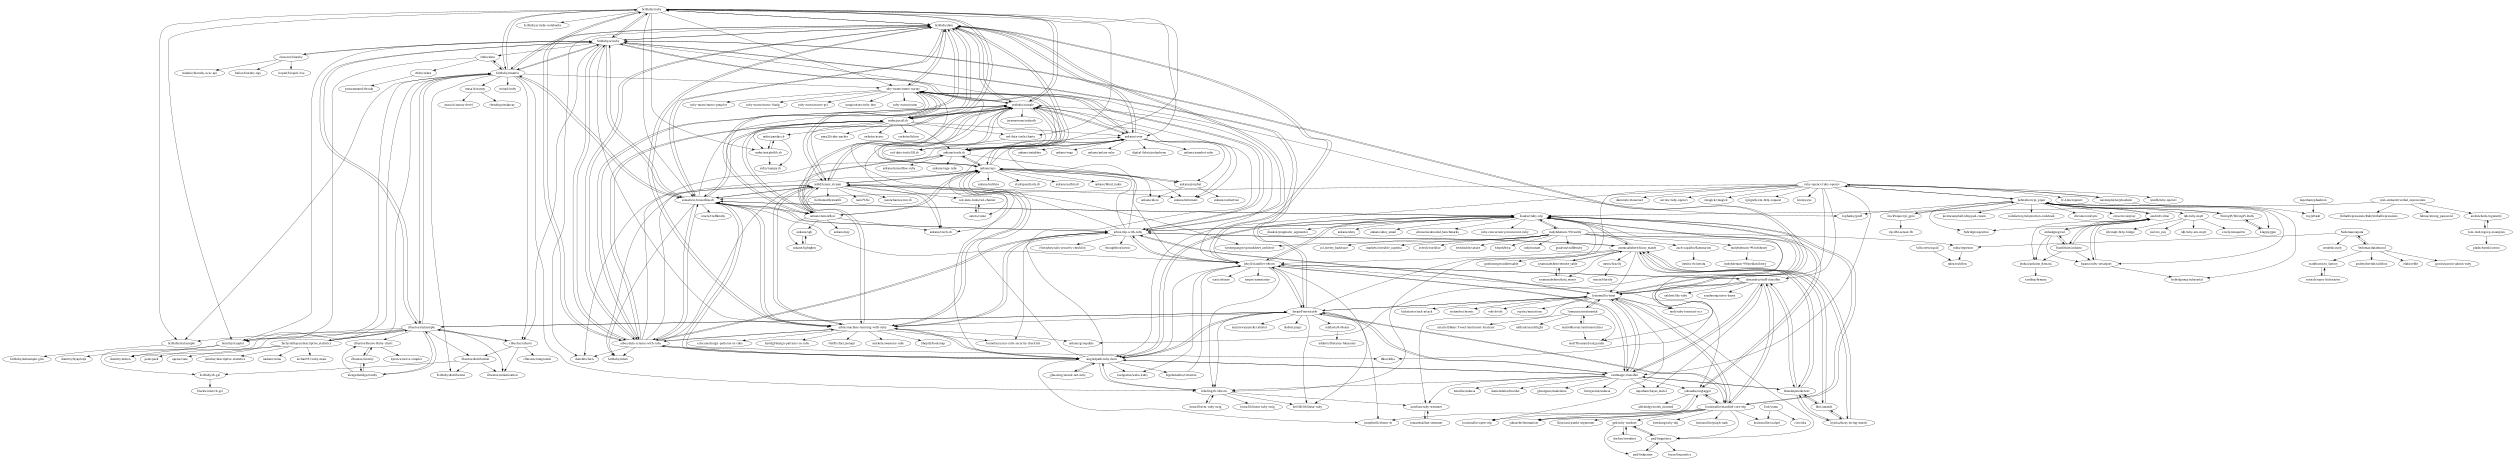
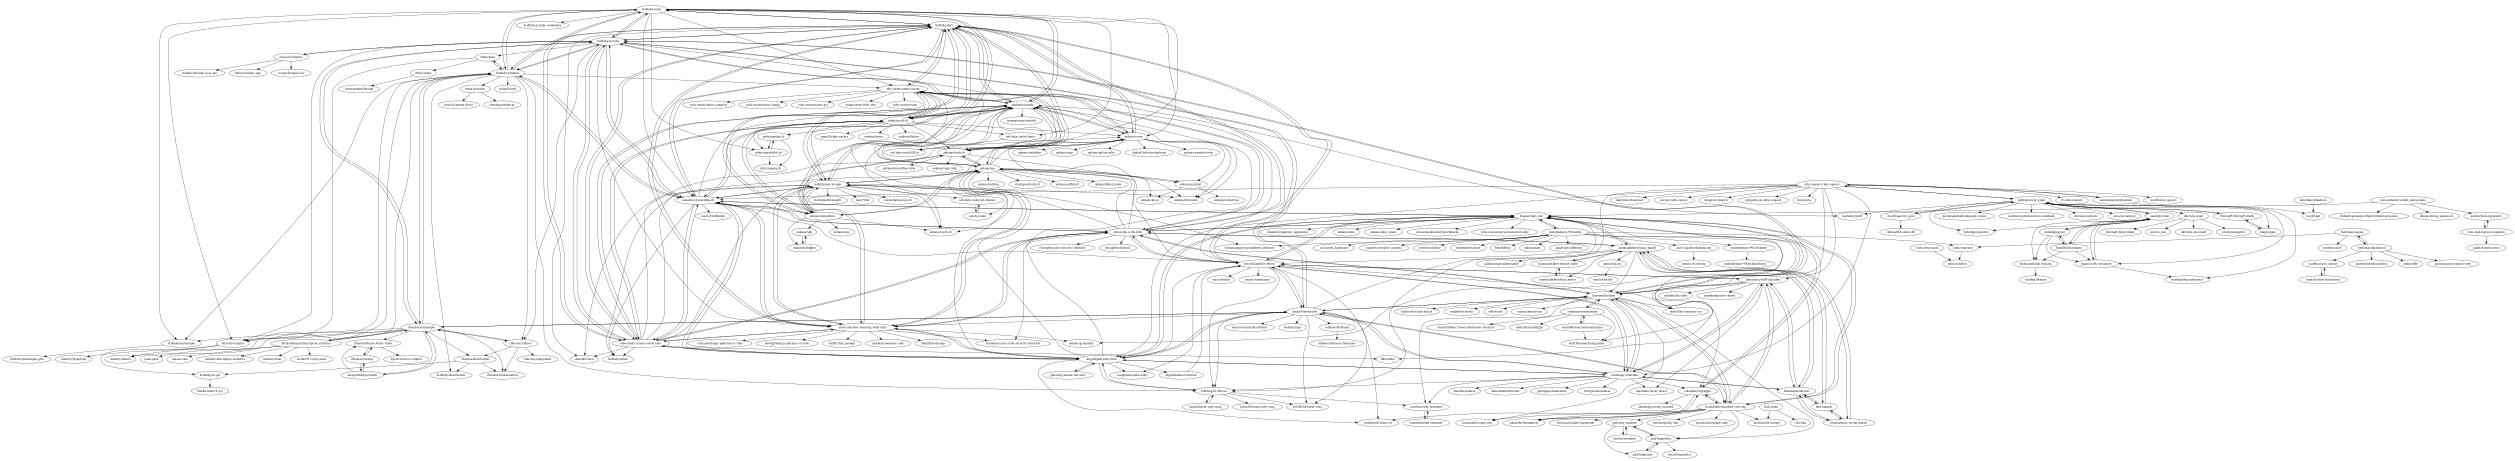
node "nlp/dht-sensor-ffi": label "nlp/dht-sensor-ffi" -> "chetan/dht-sensor-ffi"
